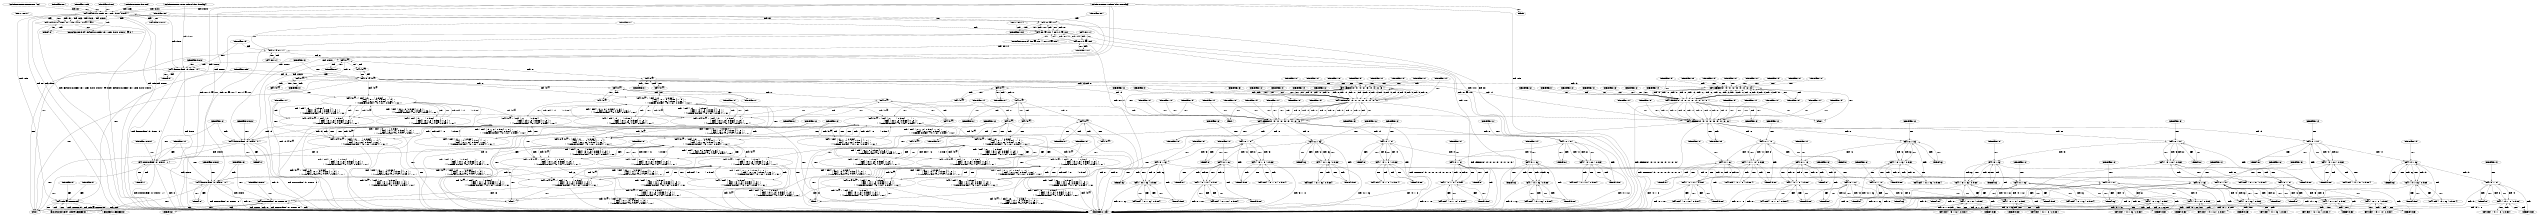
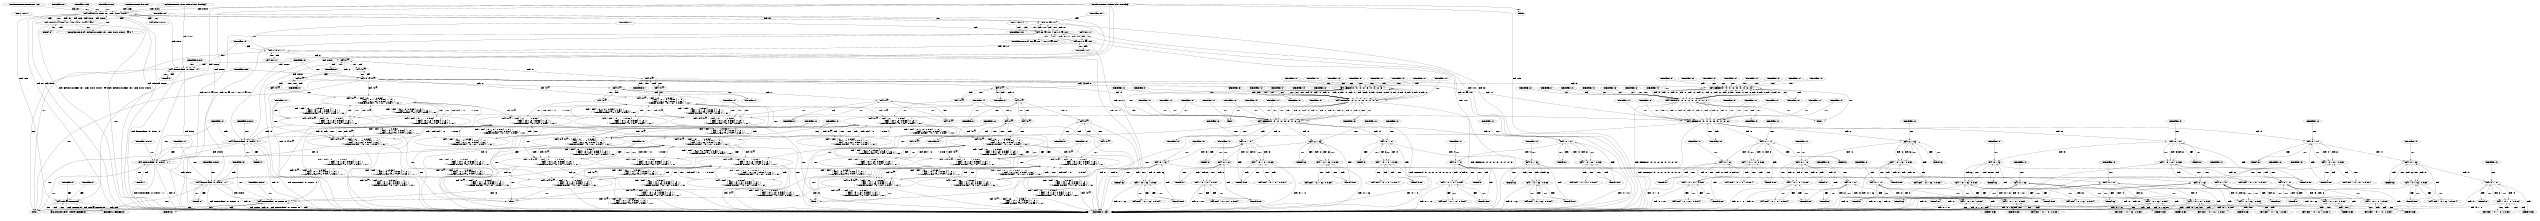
edge "(Call,RK = ctx->rk)" -> "(MethodReturn,void)": added, label "DDG: ctx->rk"
edge "(Call,GET_ULONG_LE( X0, input,  0 ))" -> "(Call,X0 ^= *RK++)": removed, label "DDG: X0"
node "(Call,RSb[ ( Y3 >> 24 ) & 0xFF ])": removed
